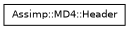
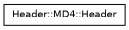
node "Assimp::MD4::Header": label "Assimp::MD4::Header" -> "Header::MD4::Header"
